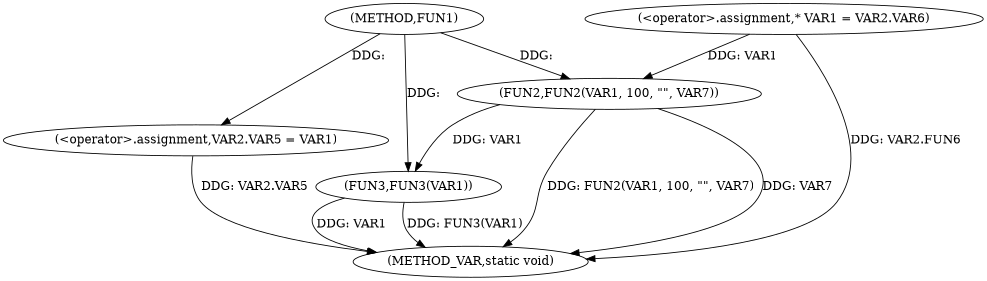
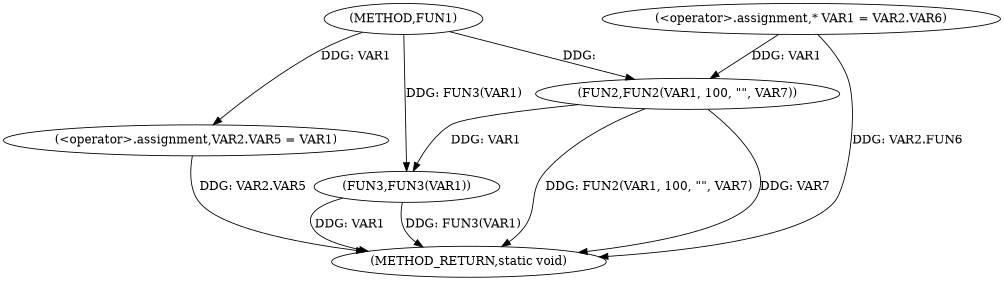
edge "(METHOD,FUN1)" -> "(<operator>.assignment,VAR2.VAR5 = VAR1)": label "DDG: " -> "DDG: VAR1"
edge "(METHOD,FUN1)" -> "(FUN3,FUN3(VAR1))": label "DDG: " -> "DDG: FUN3(VAR1)"
node "(METHOD_VAR,static void)": label "(METHOD_VAR,static void)" -> "(METHOD_RETURN,static void)"
